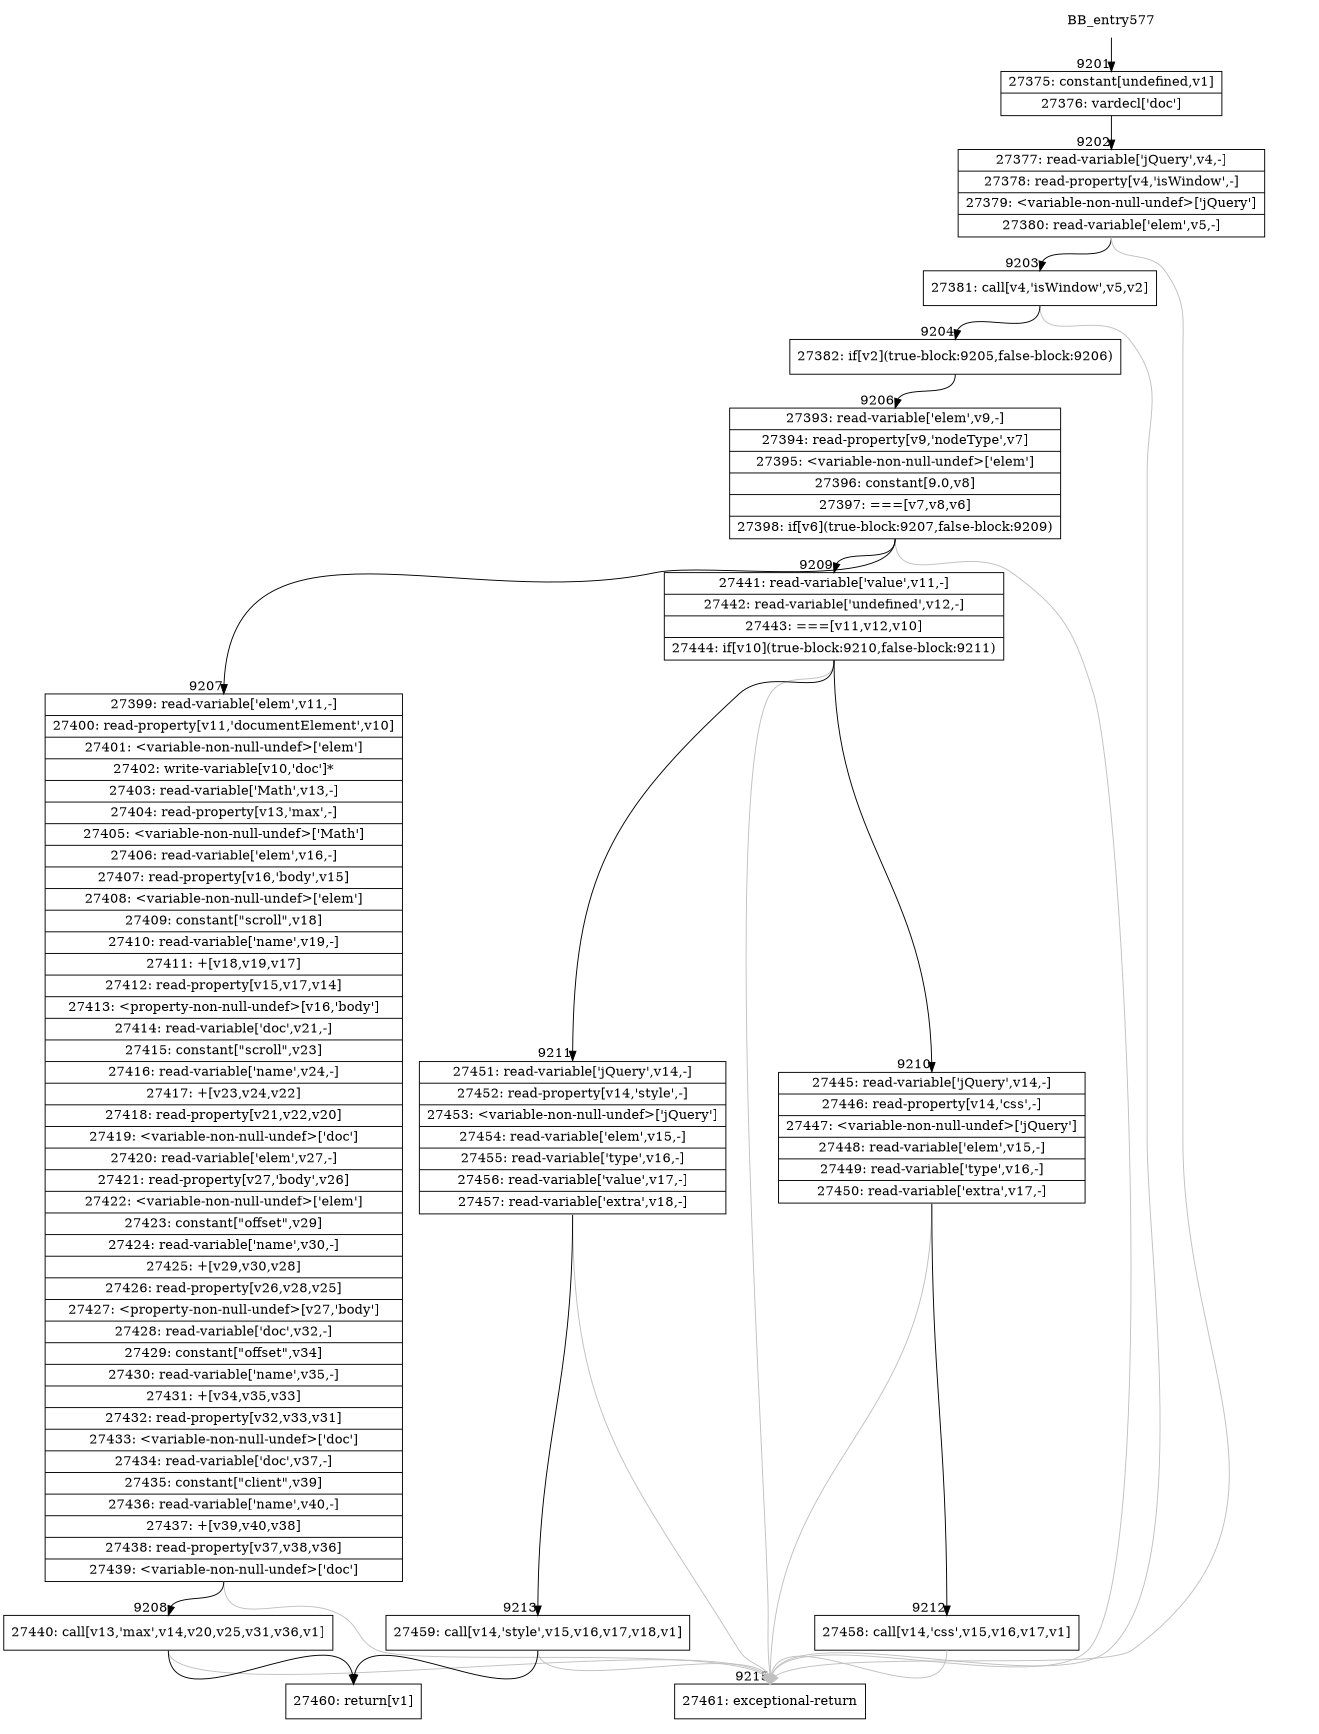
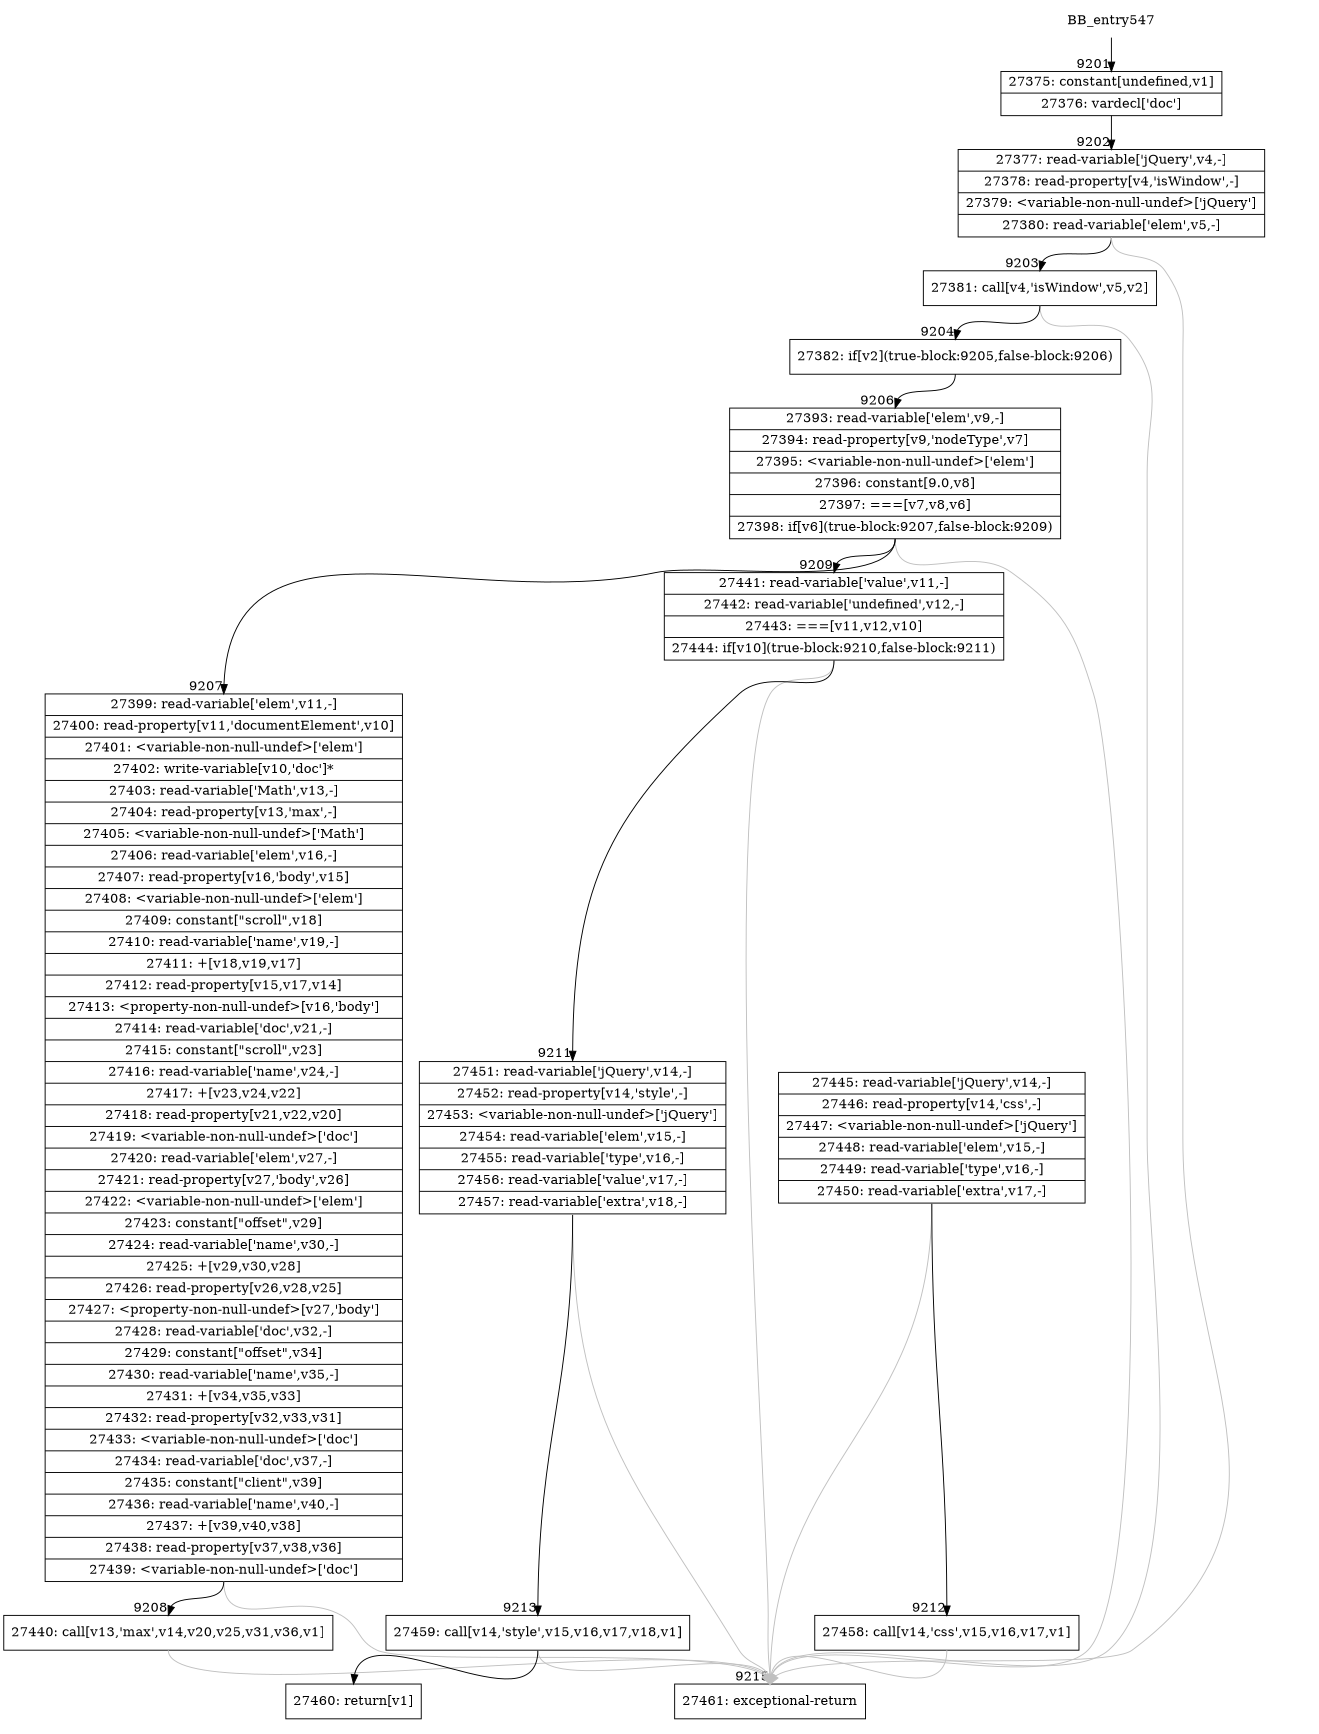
node "BB_entry577": label "BB_entry577" -> "BB_entry547"
edge "27441: read-variable['value',v11,-]" -> "27445: read-variable['jQuery',v14,-]": removed
edge "27440: call[v13,'max',v14,v20,v25,v31,v36,v1]" -> "27460: return[v1]": removed
